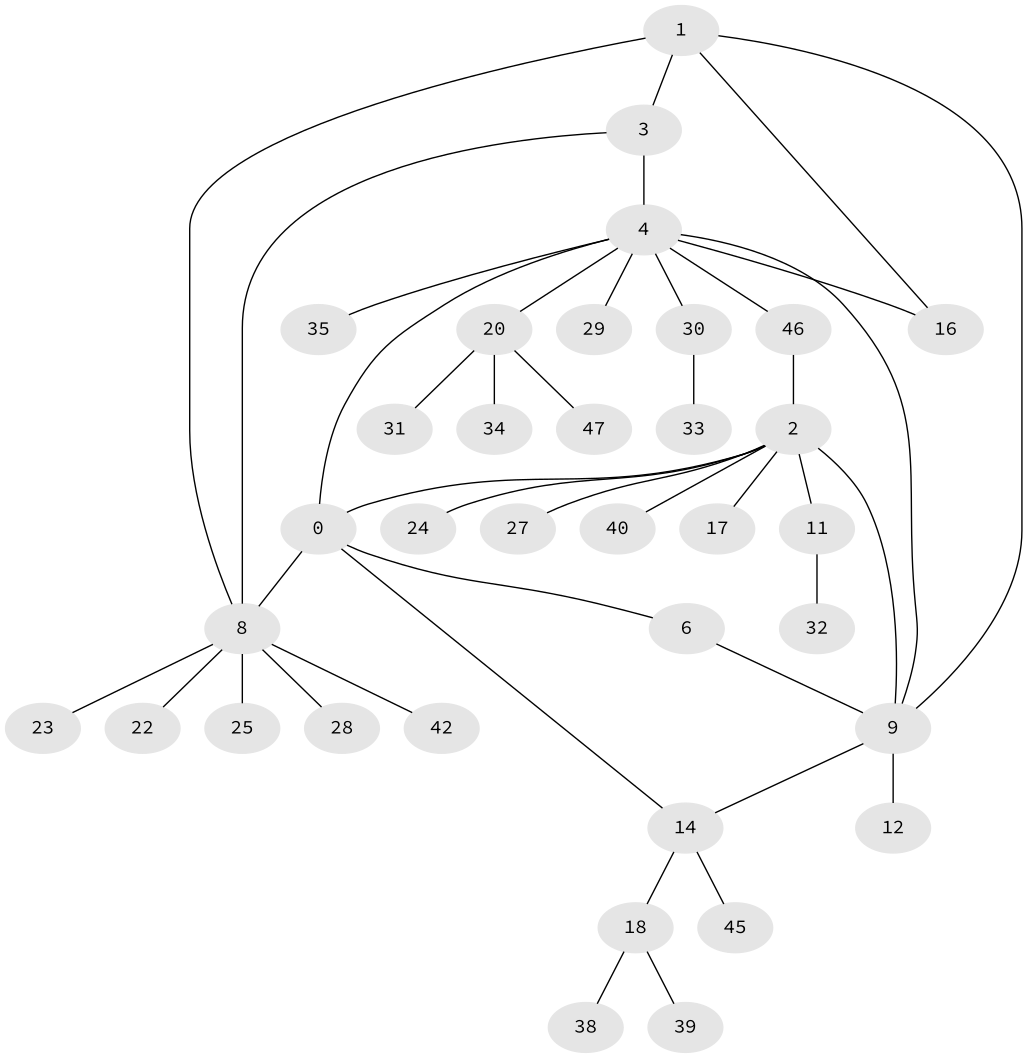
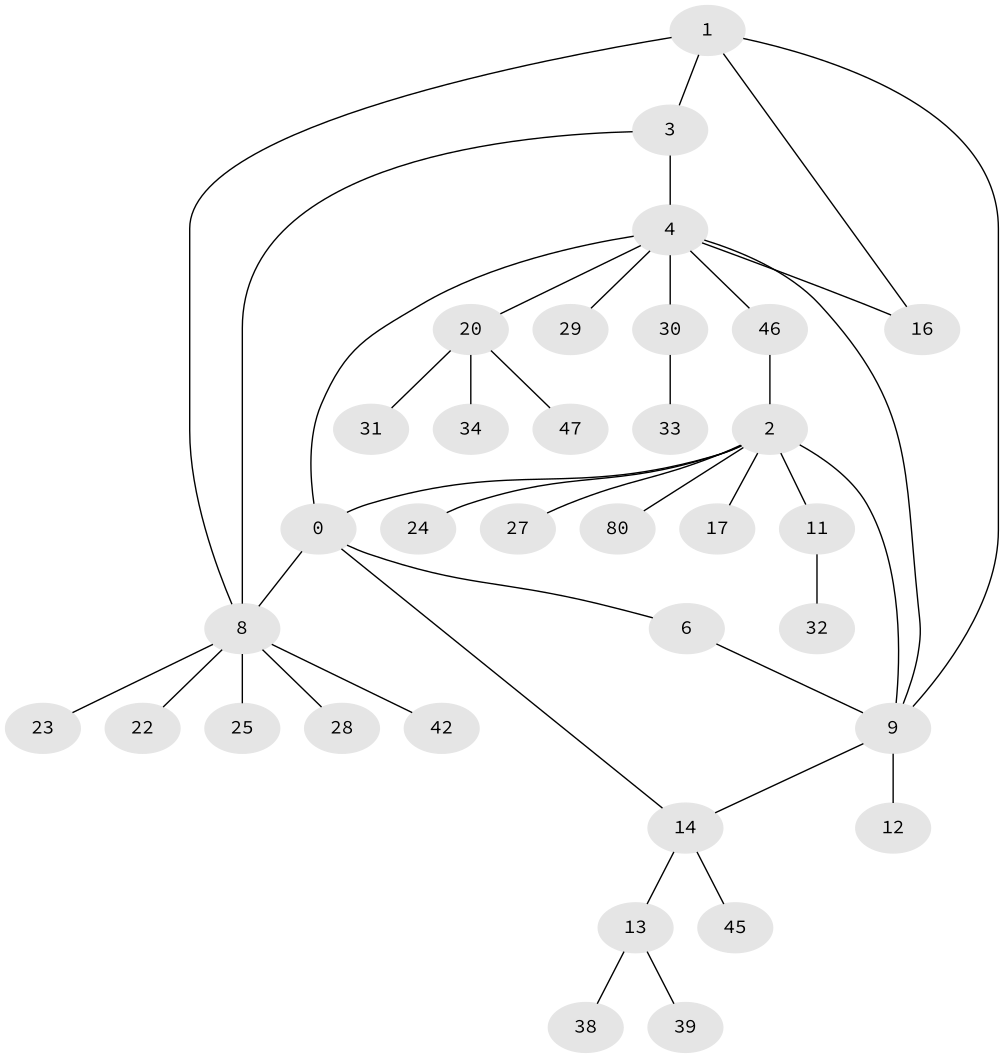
node "35": removed
node "40": label "40" -> "80"
node "18": label "18" -> "13"
